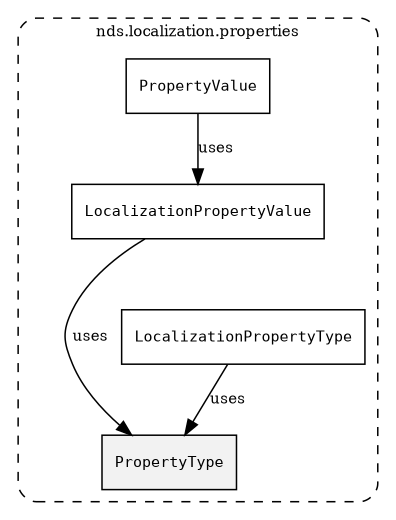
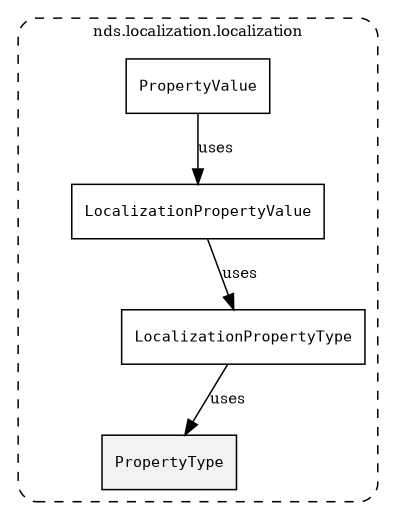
cluster "nds.localization.properties": label "nds.localization.properties" -> "nds.localization.localization"
edge "LocalizationPropertyValue" -> "PropertyType": now "LocalizationPropertyValue" -> "LocalizationPropertyType"
